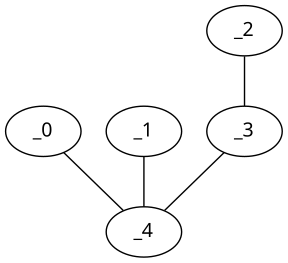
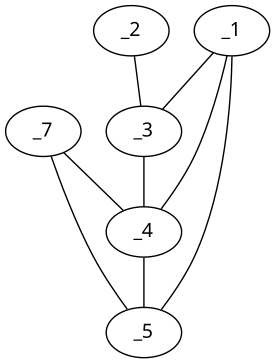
edge "_1" -- "_3": added
node "_0": label "_0" -> "_7"
node "_5": added
